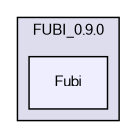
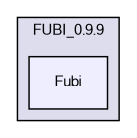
cluster "FUBI_0.9.0": label "FUBI_0.9.0" -> "FUBI_0.9.9"
